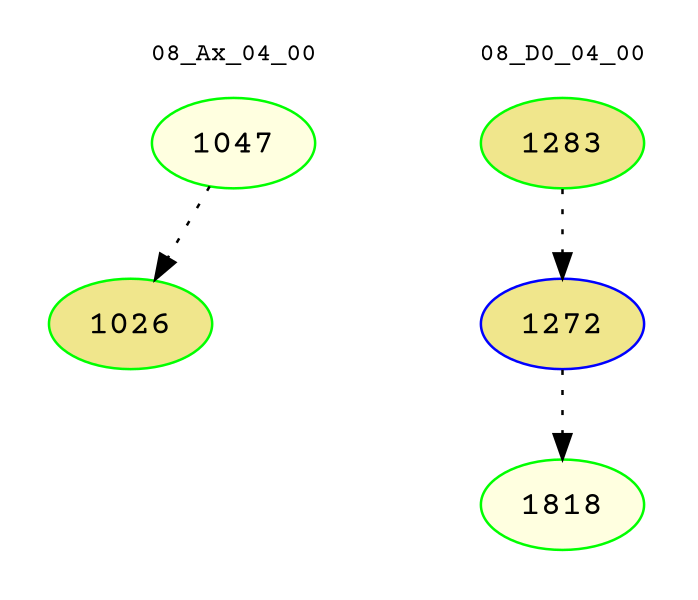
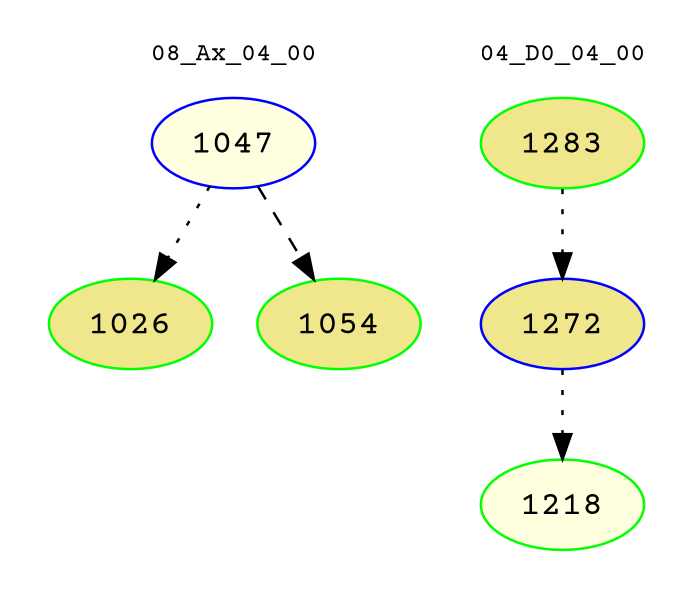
cluster "08_D0_04_00": label "08_D0_04_00" -> "04_D0_04_00"
node "1047": color green -> blue
node "1054": added
node "1818": label "1818" -> "1218"
